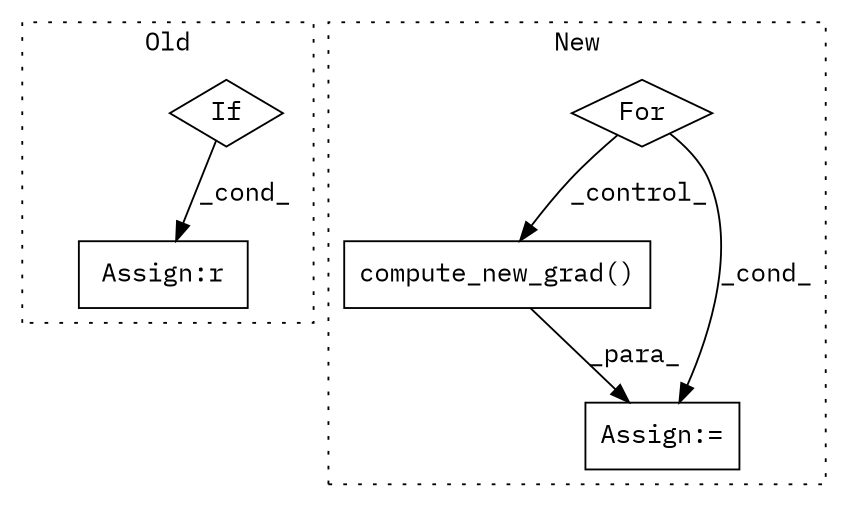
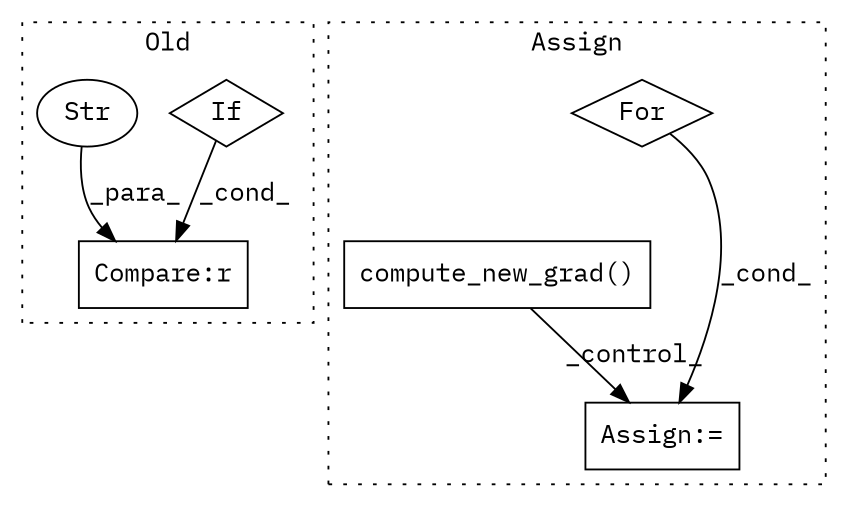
cluster "New": label "New" -> "Assign"
node "Str": added
edge "For" -> "compute_new_grad()": removed, label "_control_"
node "Assign:r": label "Assign:r" -> "Compare:r"
edge "compute_new_grad()" -> "Assign:=": label "_para_" -> "_control_"
